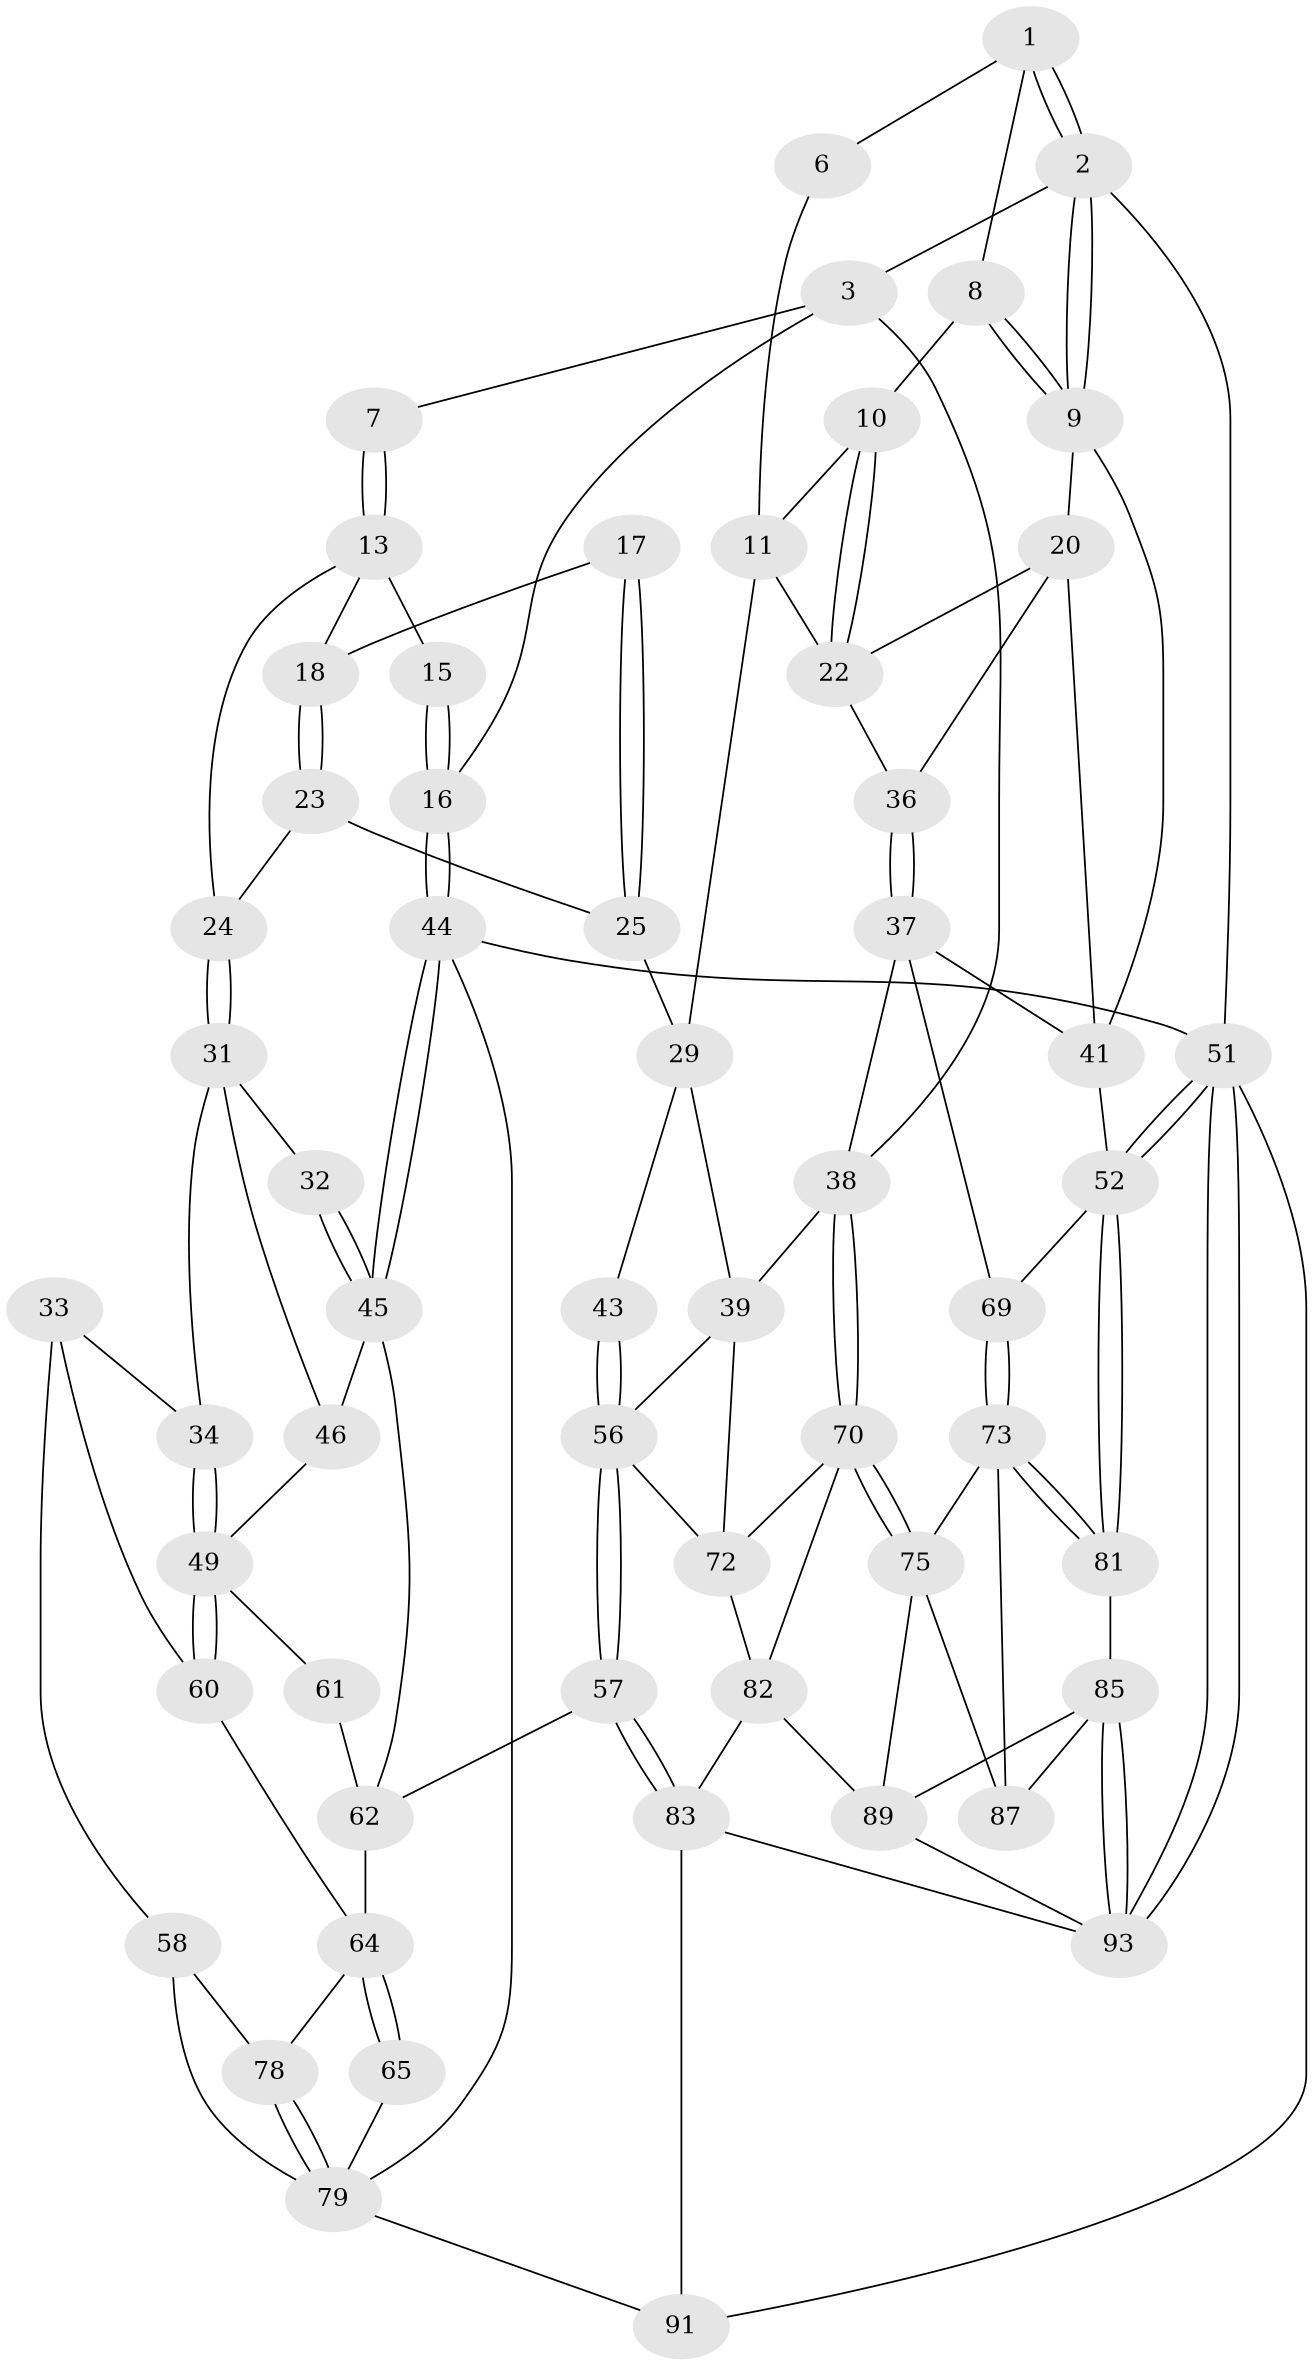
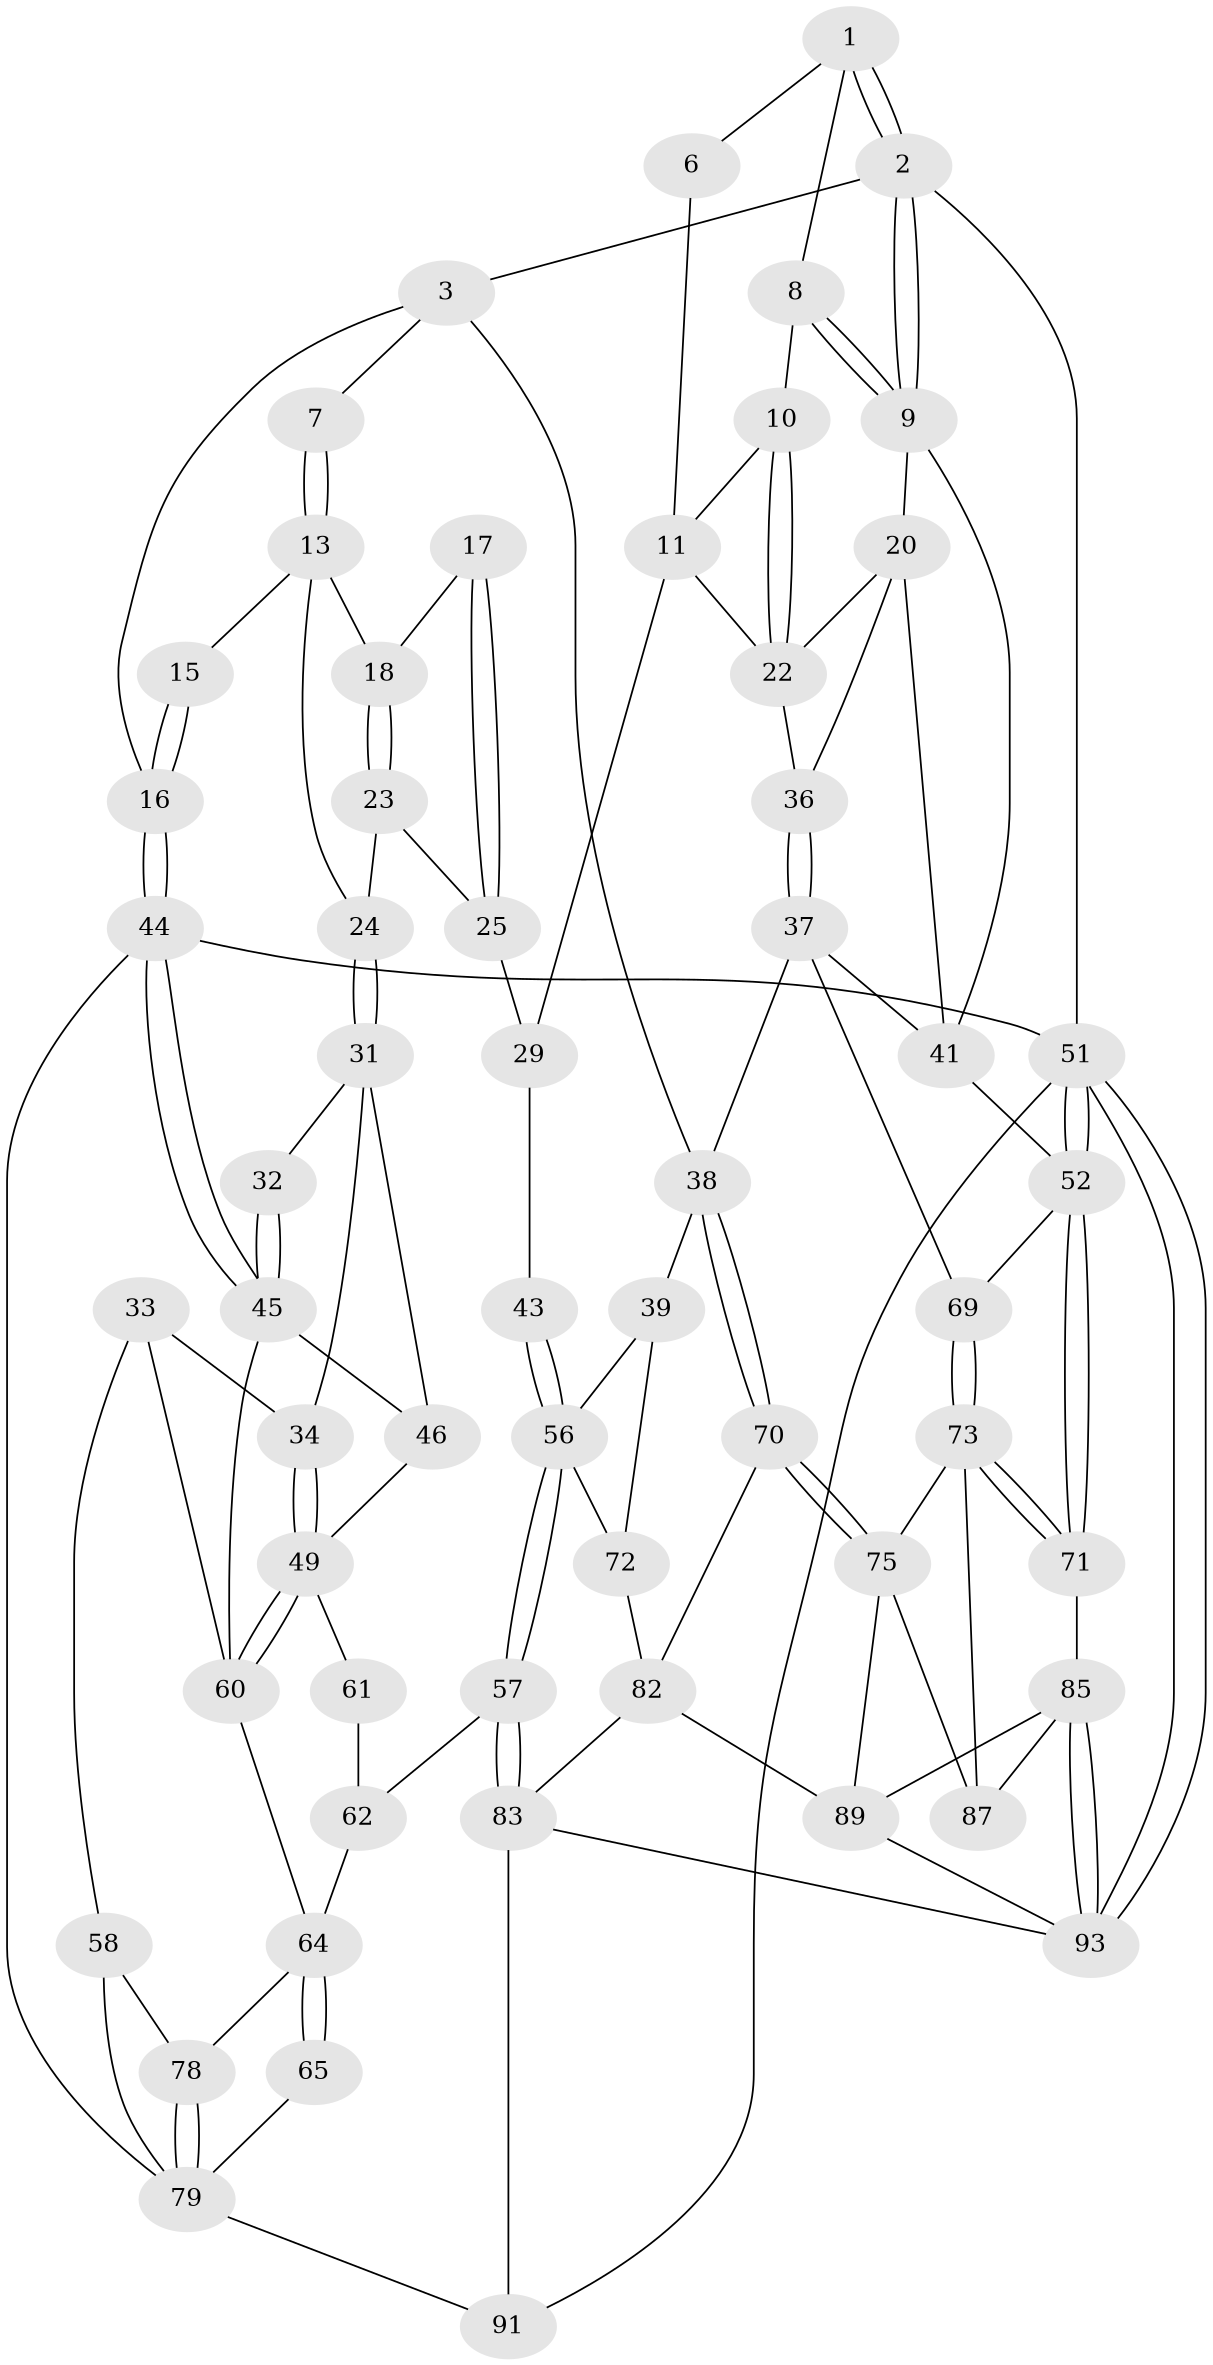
edge "29" -- "39": removed
edge "70" -- "72": removed
node "81": label "81" -> "71"
edge "45" -- "62": now "45" -- "60"
